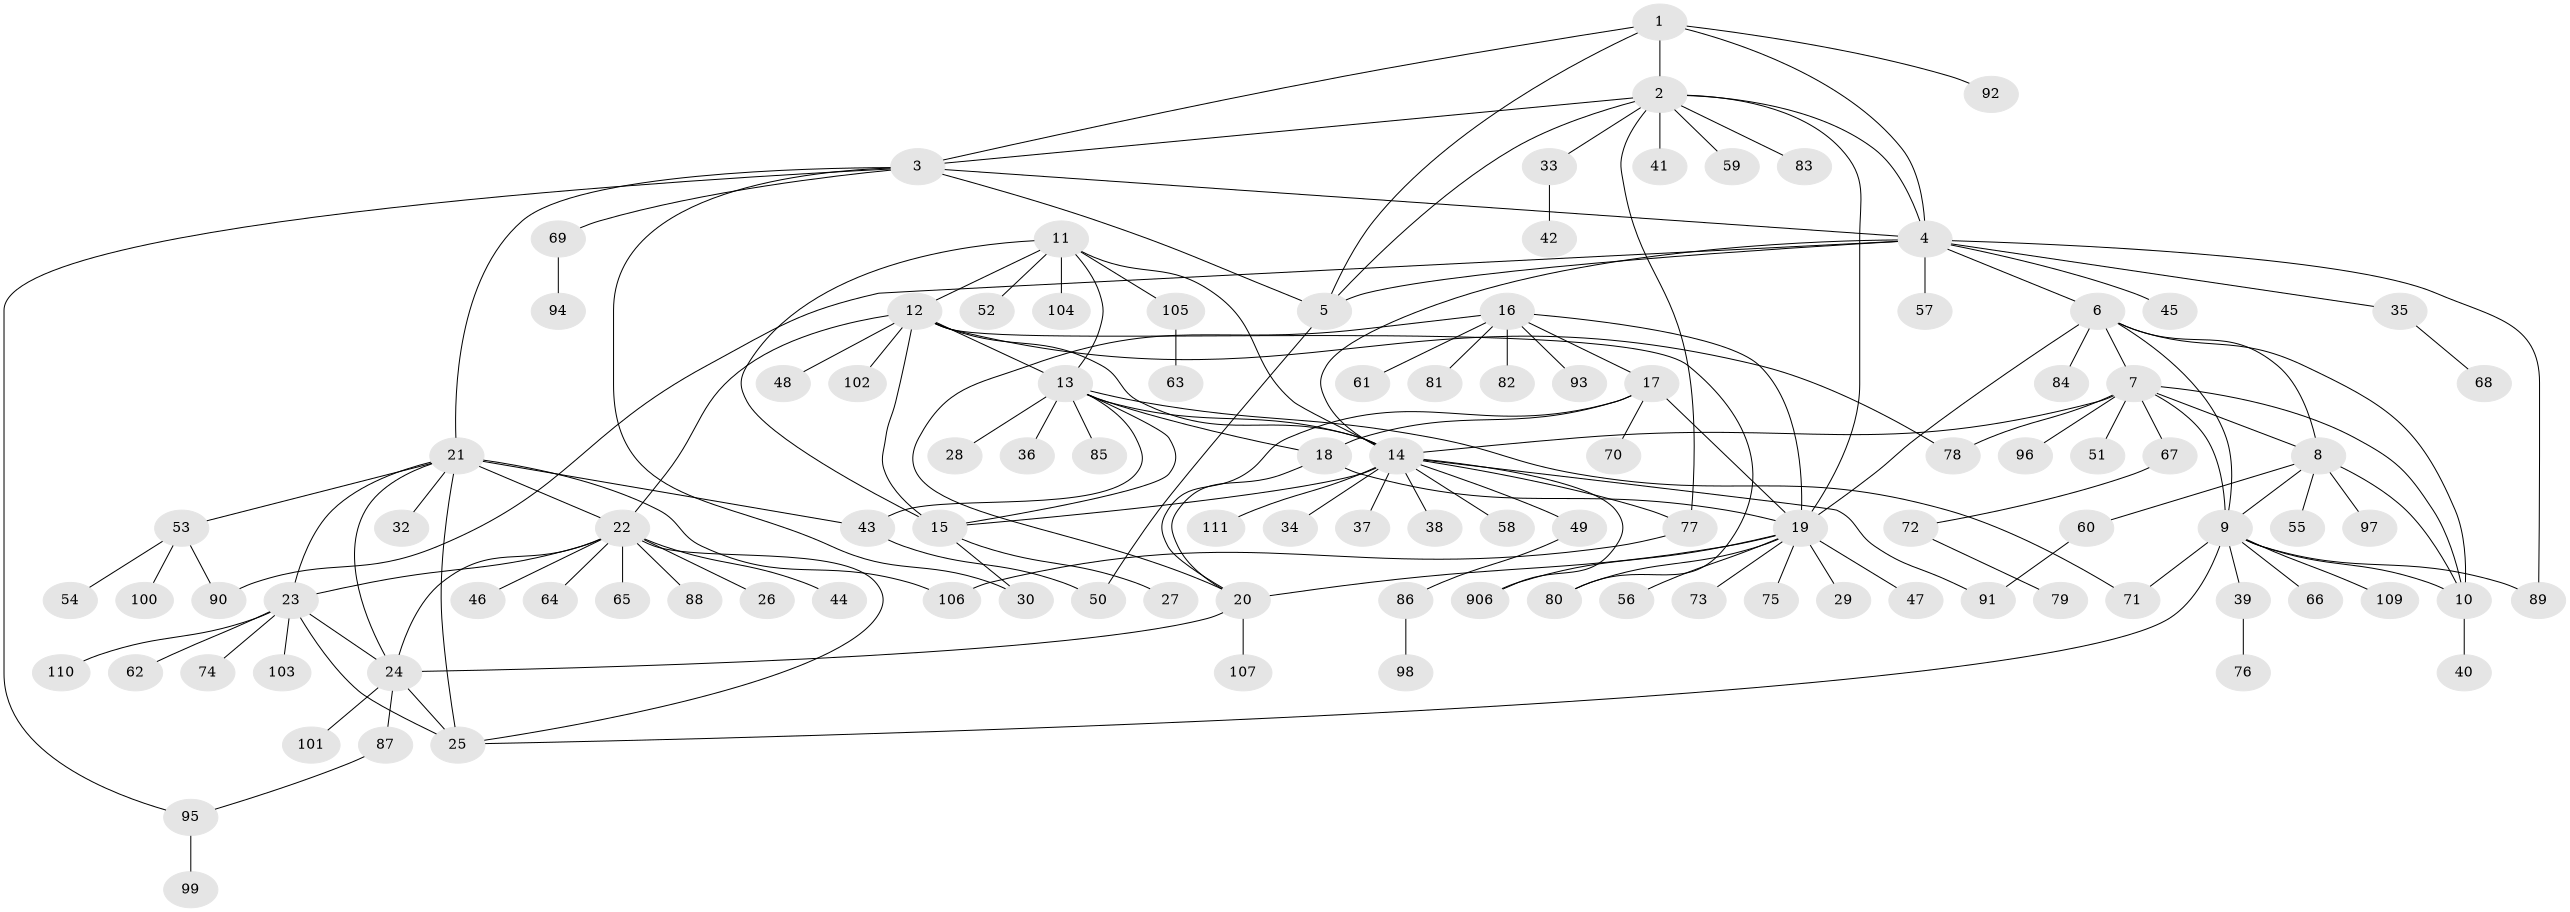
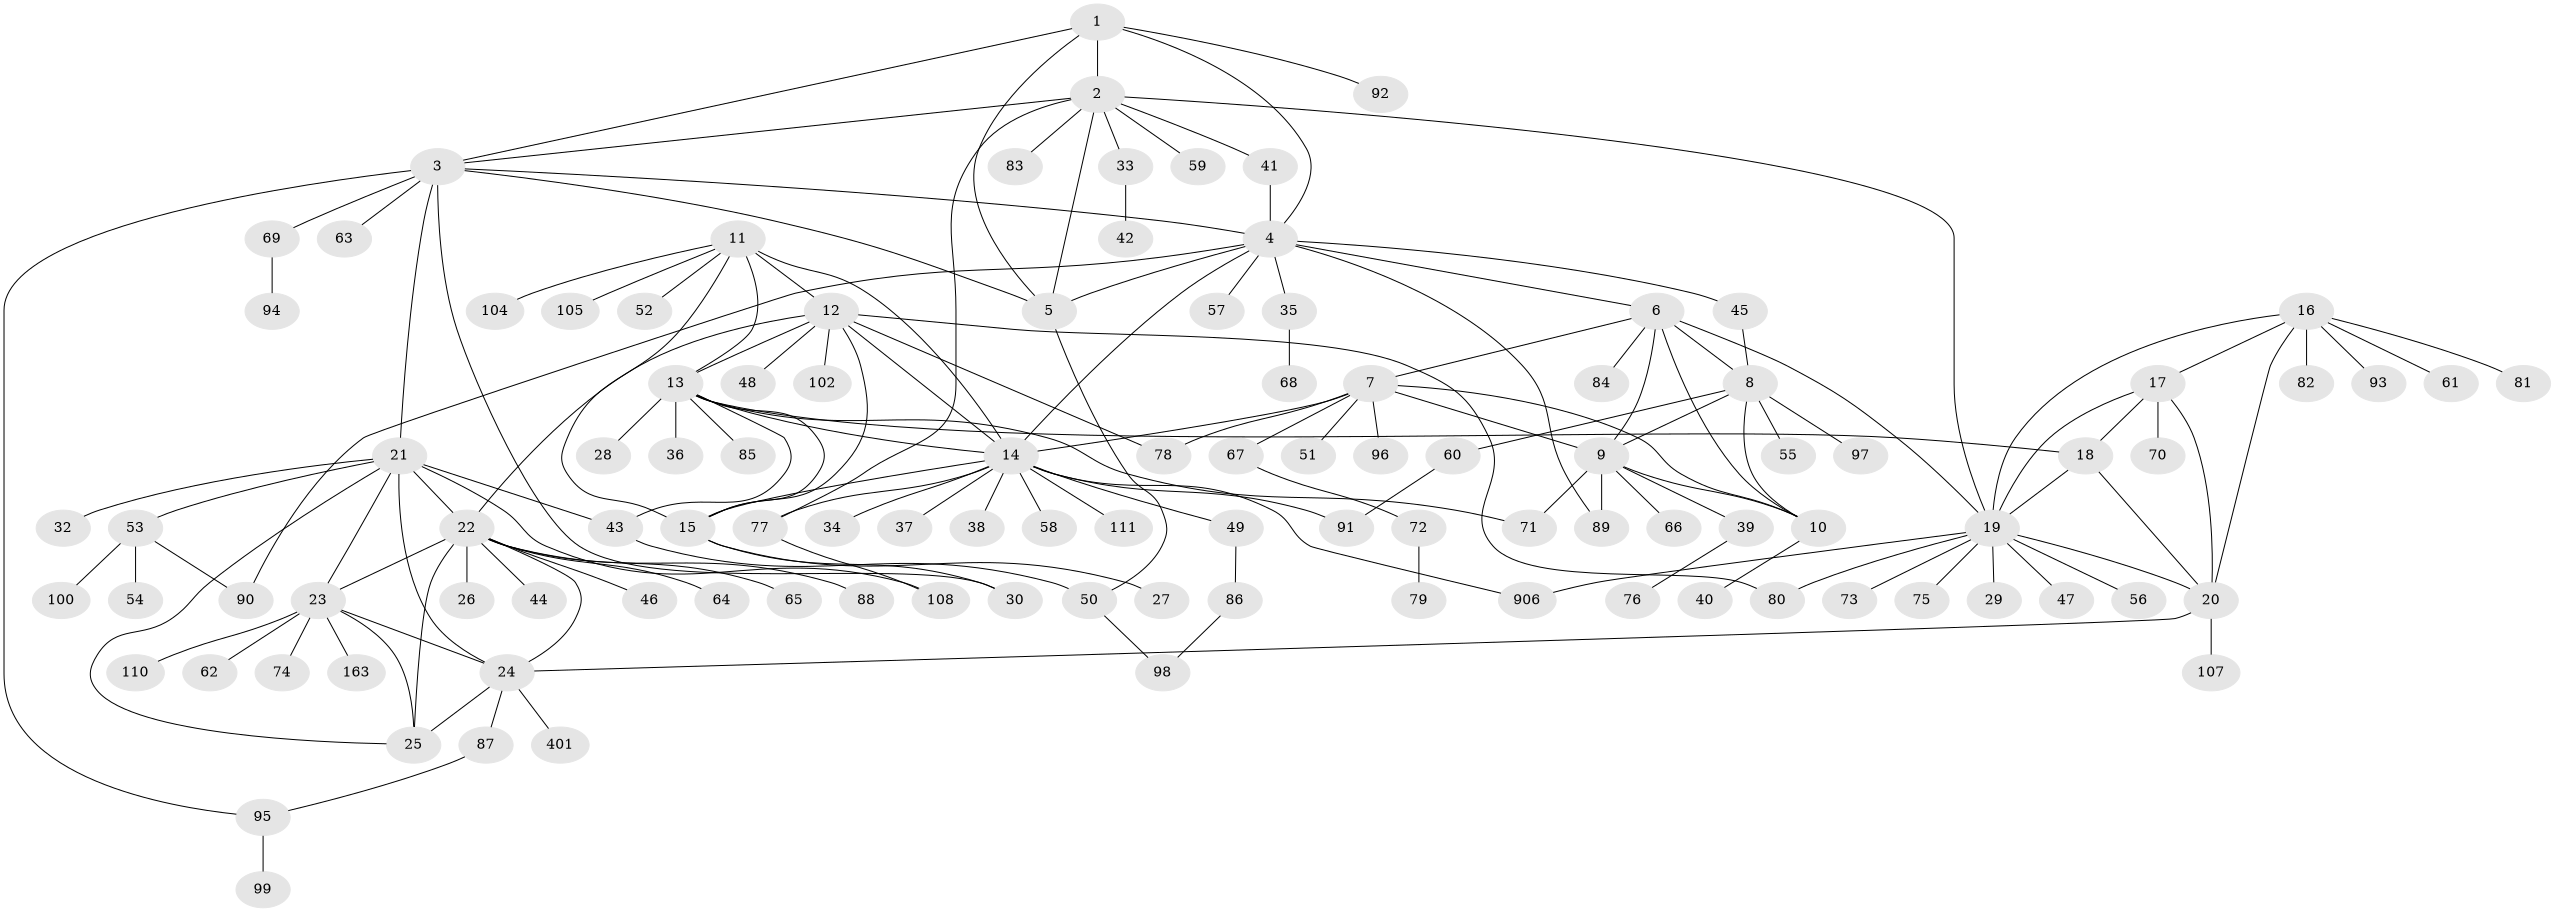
edge "2" -- "4": now "41" -- "4"
edge "105" -- "63": now "3" -- "63"
edge "7" -- "8": now "45" -- "8"
node "106": label "106" -> "108"
node "109": removed
edge "50" -- "98": added
node "103": label "103" -> "163"
edge "9" -- "25": removed
node "101": label "101" -> "401"
